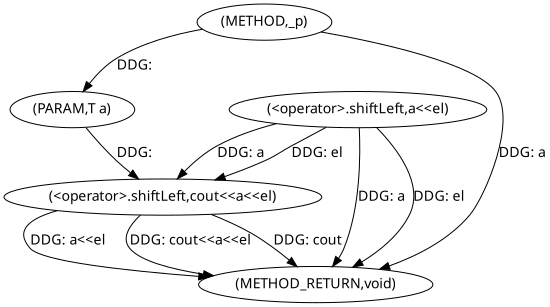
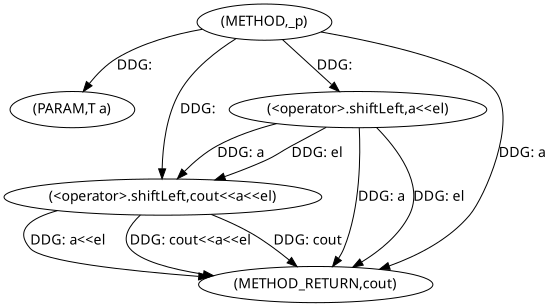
edge "(METHOD,_p)" -> "(<operator>.shiftLeft,a<<el)": added, label "DDG:"
edge "(PARAM,T a)" -> "(<operator>.shiftLeft,cout<<a<<el)": now "(METHOD,_p)" -> "(<operator>.shiftLeft,cout<<a<<el)"
node "(METHOD_RETURN,void)": label "(METHOD_RETURN,void)" -> "(METHOD_RETURN,cout)"
